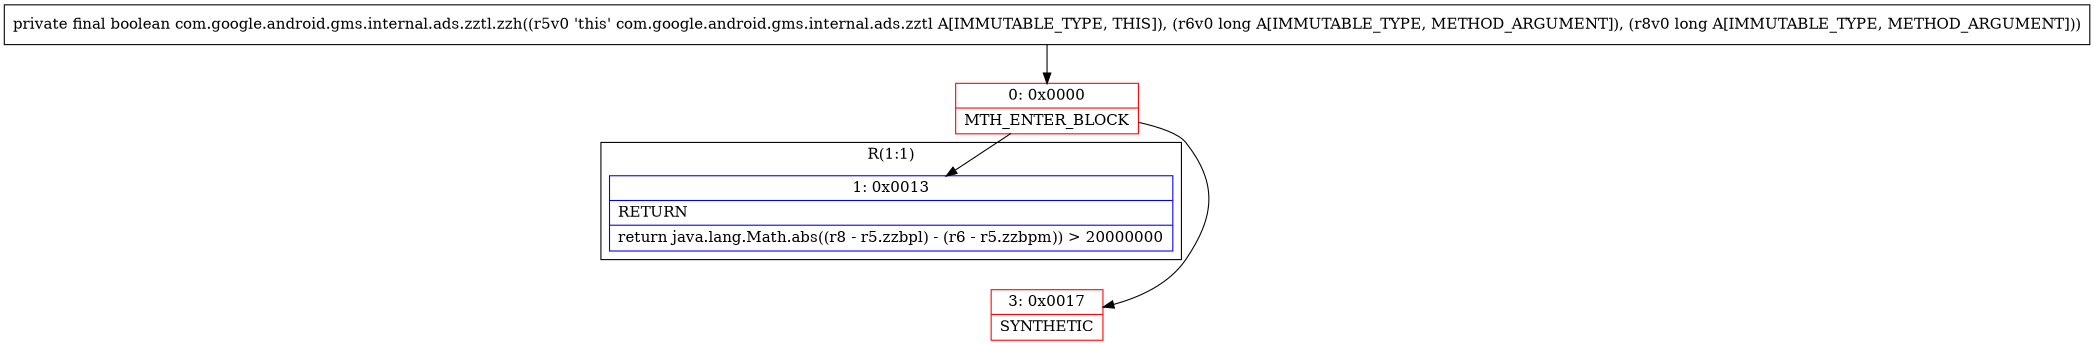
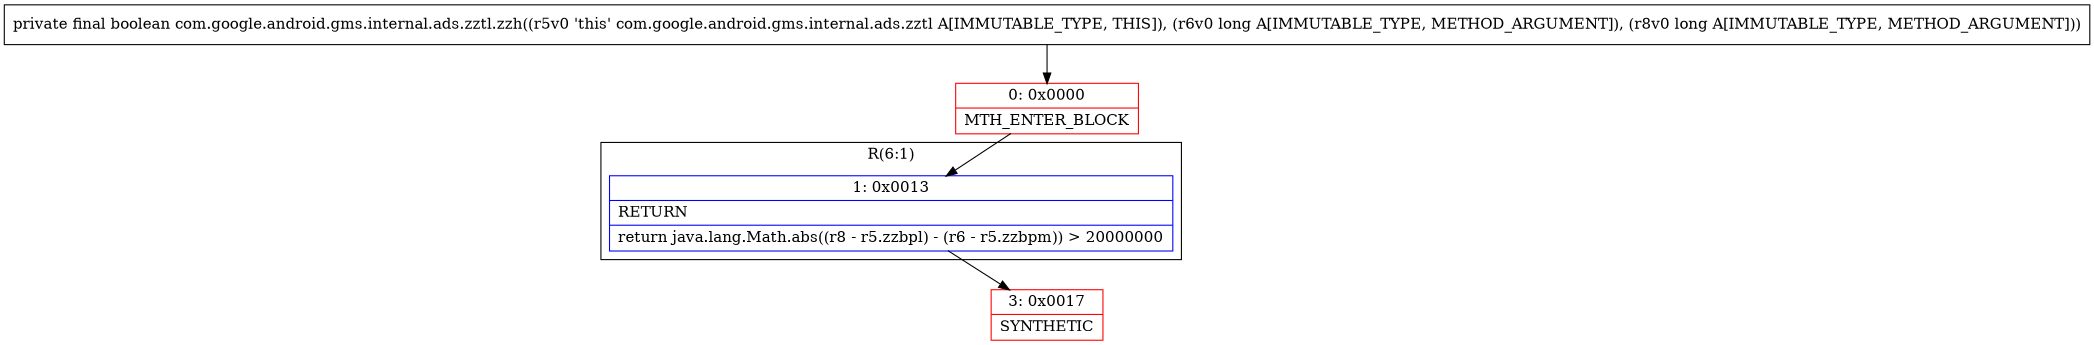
cluster "R(1:1)": label "R(1:1)" -> "R(6:1)"
edge "0: 0x0000" -> "3: 0x0017": now "1: 0x0013" -> "3: 0x0017"
